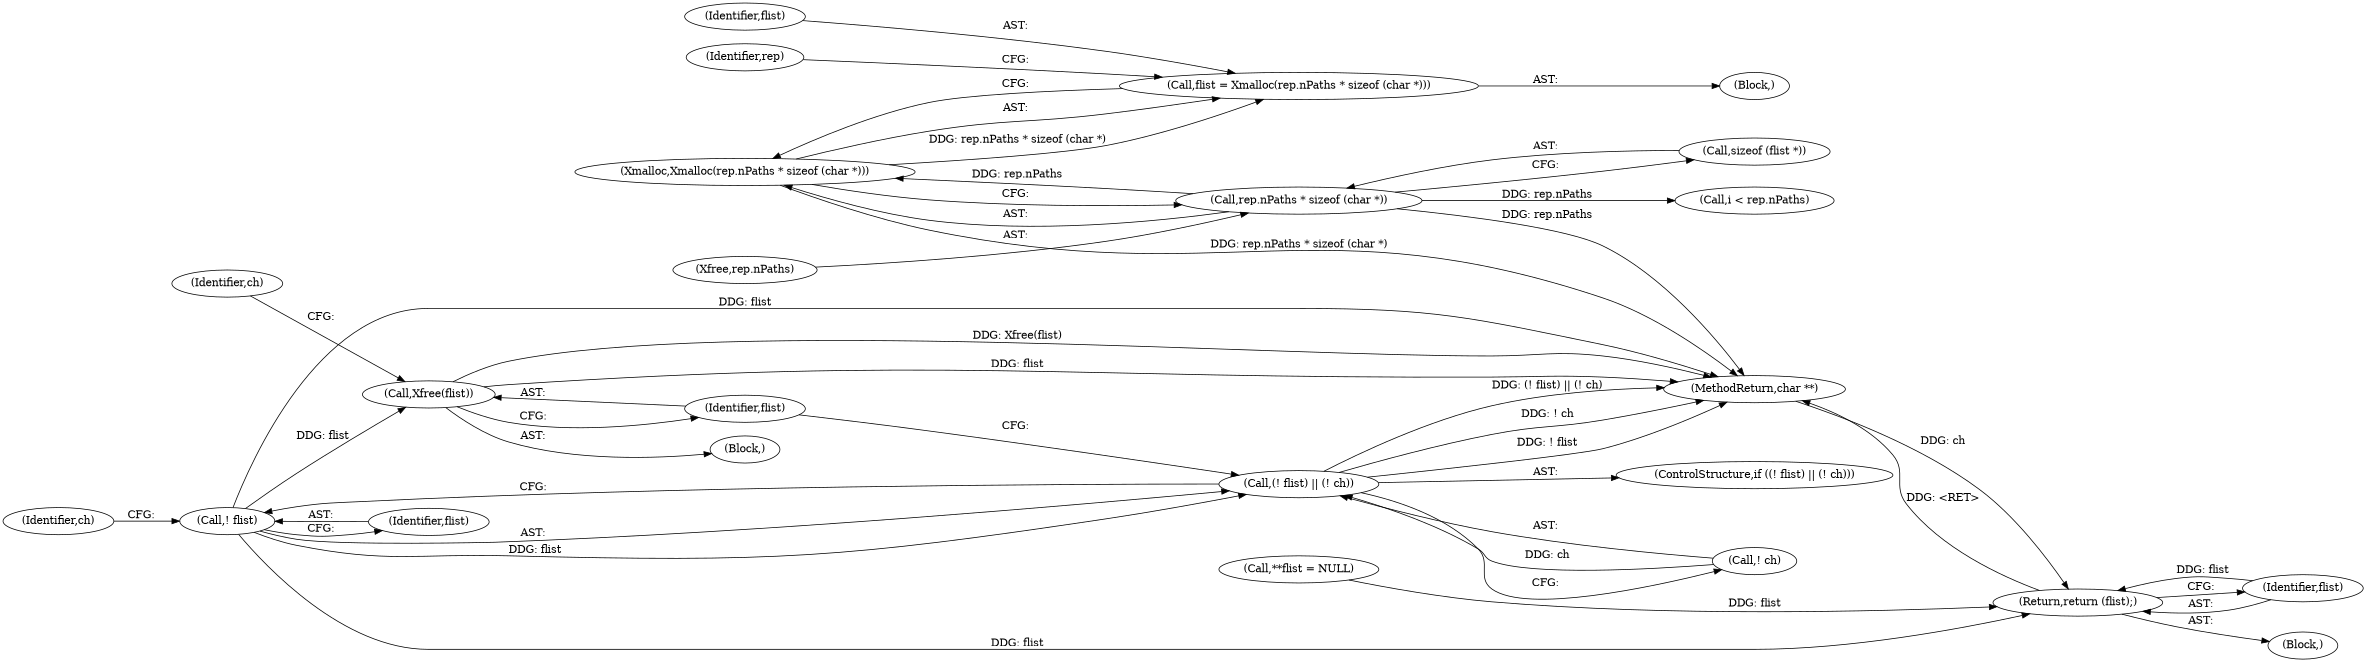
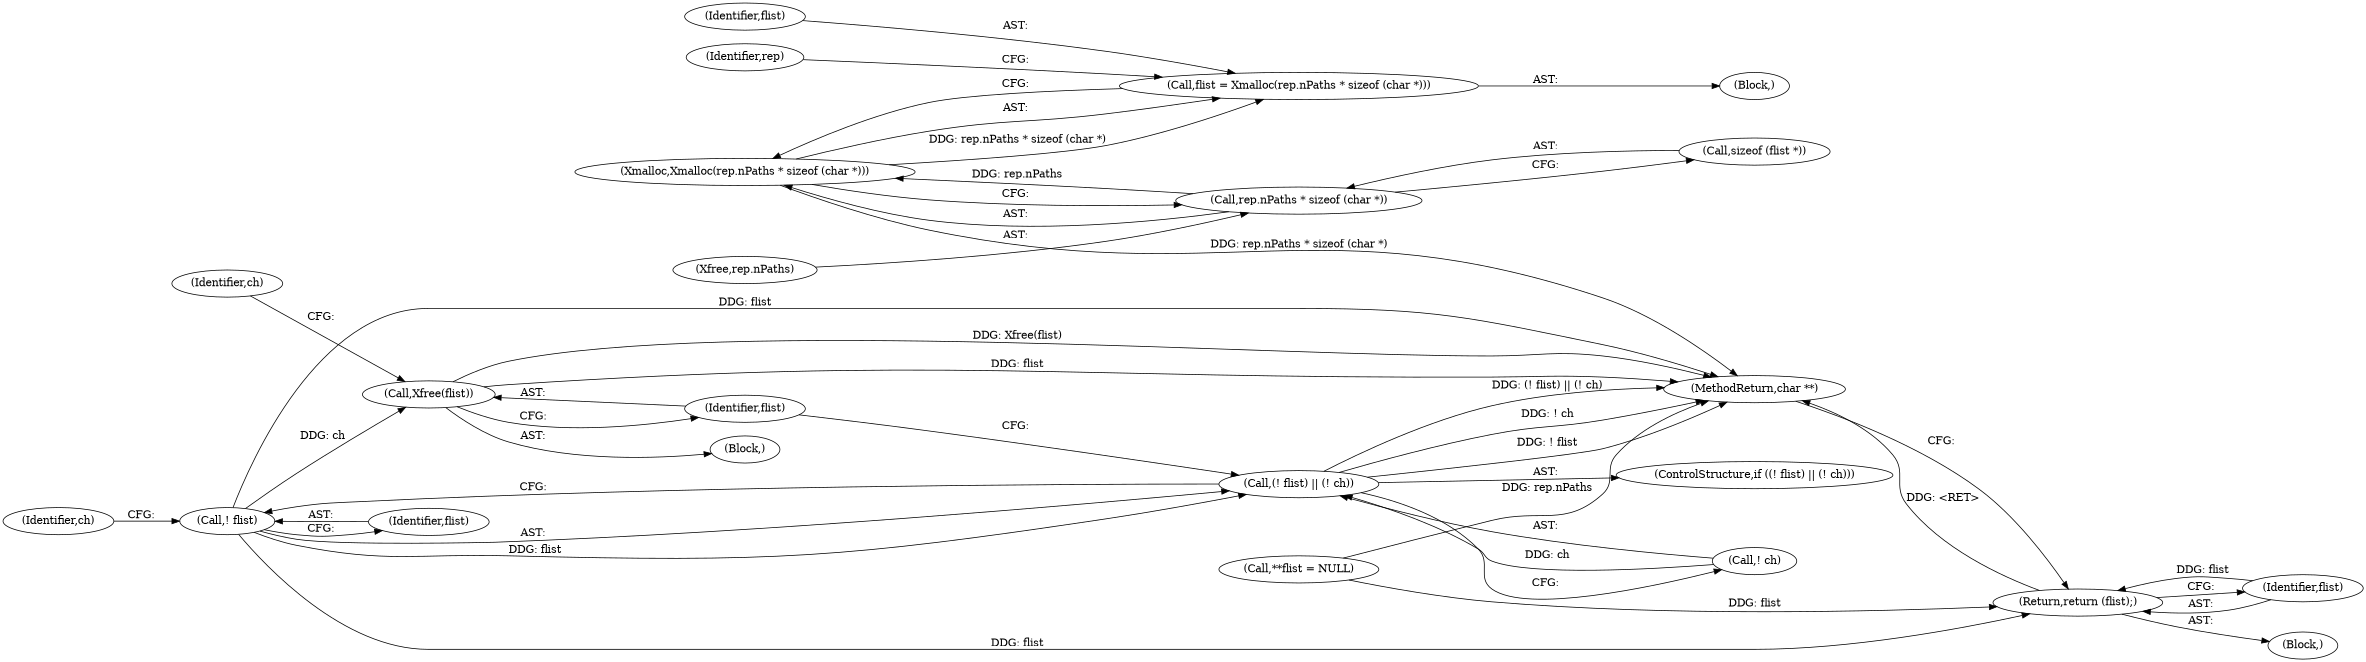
node "(Call,i < rep.nPaths)": removed
edge "(Call,rep.nPaths * sizeof (char *))" -> "(MethodReturn,char **)": now "(Call,**flist = NULL)" -> "(MethodReturn,char **)"
edge "(Call,! flist)" -> "(Call,Xfree(flist))": label "DDG: flist" -> "DDG: ch"
edge "(MethodReturn,char **)" -> "(Return,return (flist);)": label "DDG: ch" -> "CFG: "
